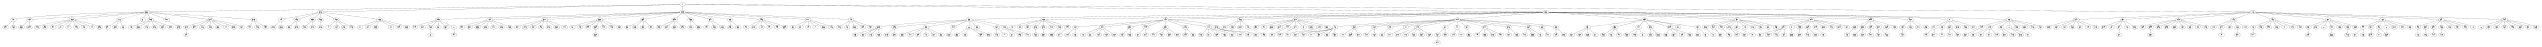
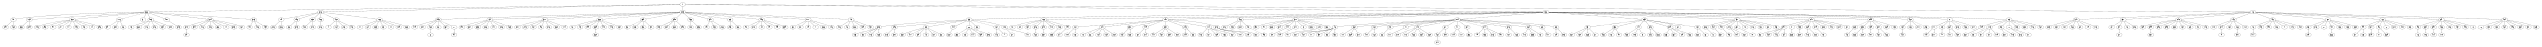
node "23": added
node "379": removed
node "144": added
node "193": removed
node "418": removed
